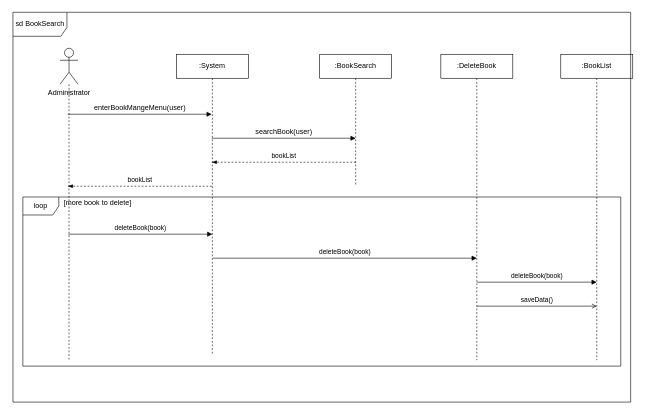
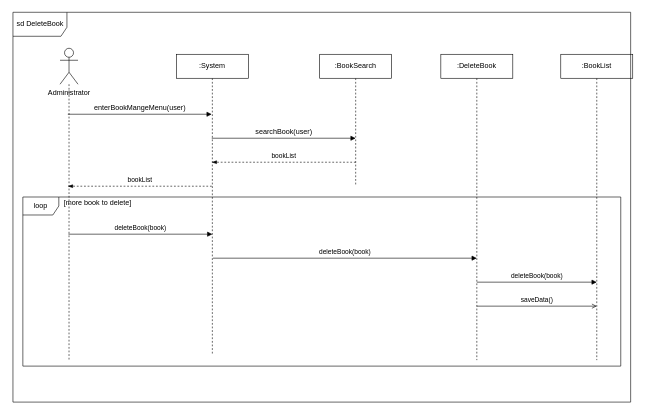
node "sd BookSearch": label "sd BookSearch" -> "sd DeleteBook"
